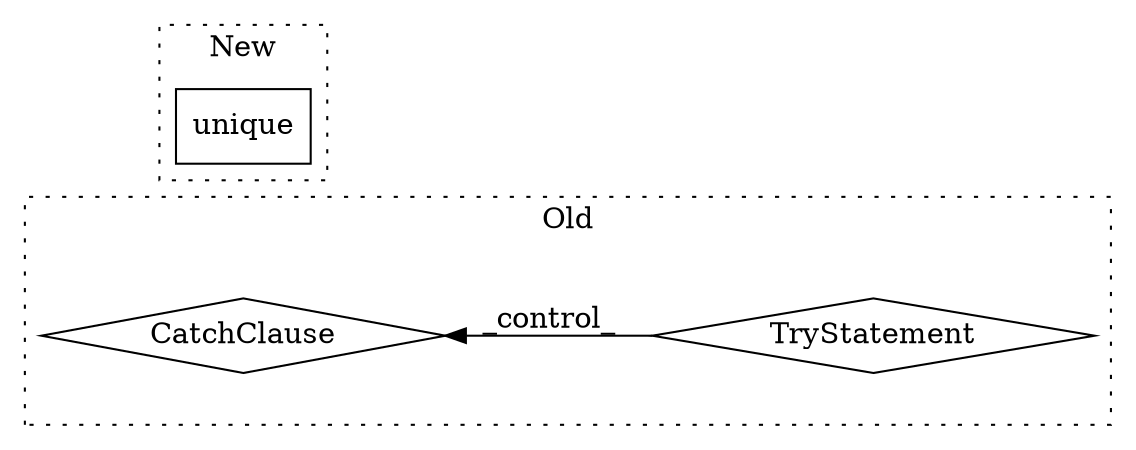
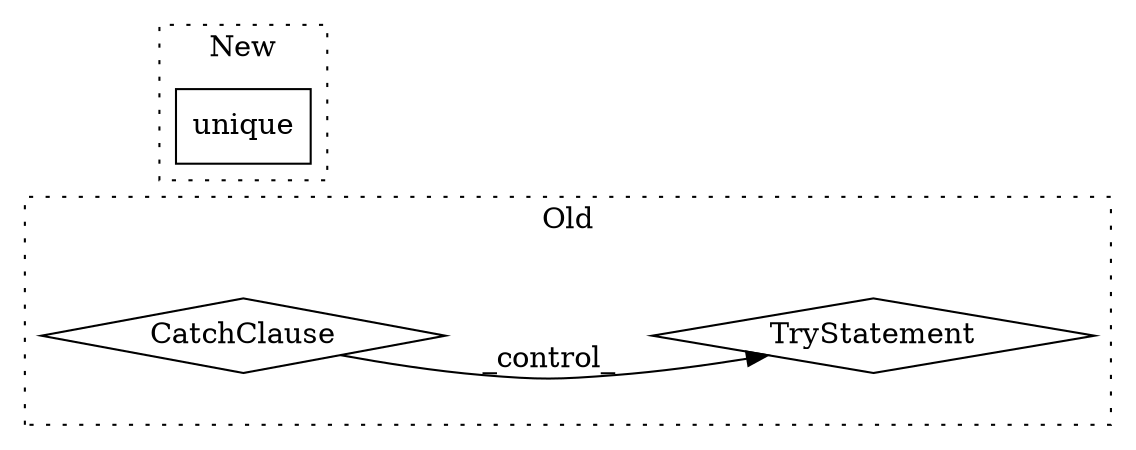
edge "TryStatement" -> "CatchClause": reversed
